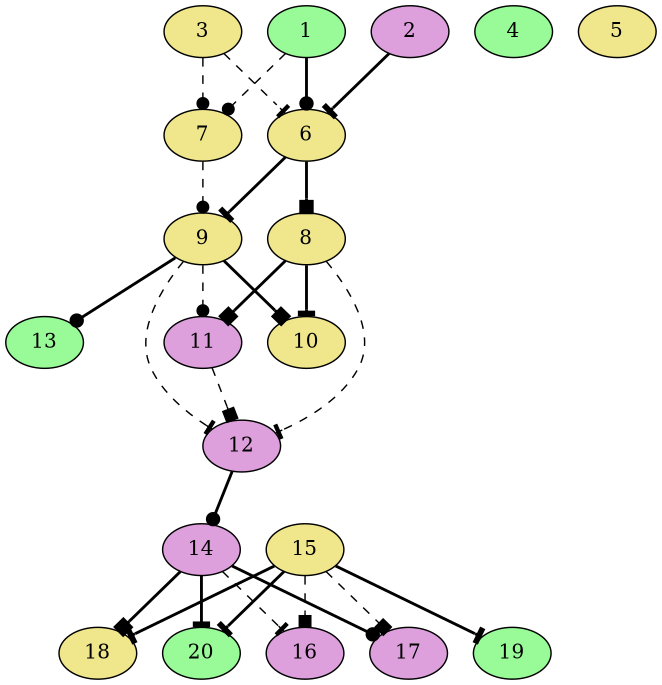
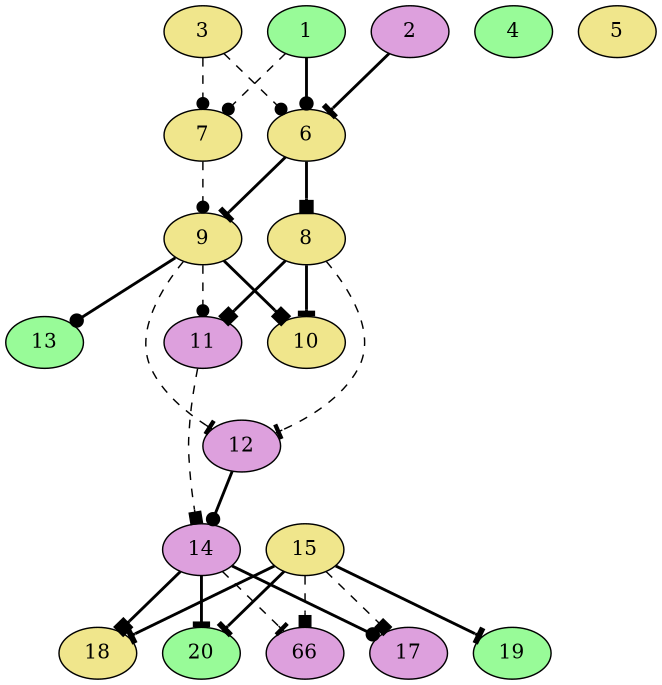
edge "3" -> "6": arrowhead tee -> dot
edge "11" -> "12": now "11" -> "14"
node "16": label "16" -> "66"
